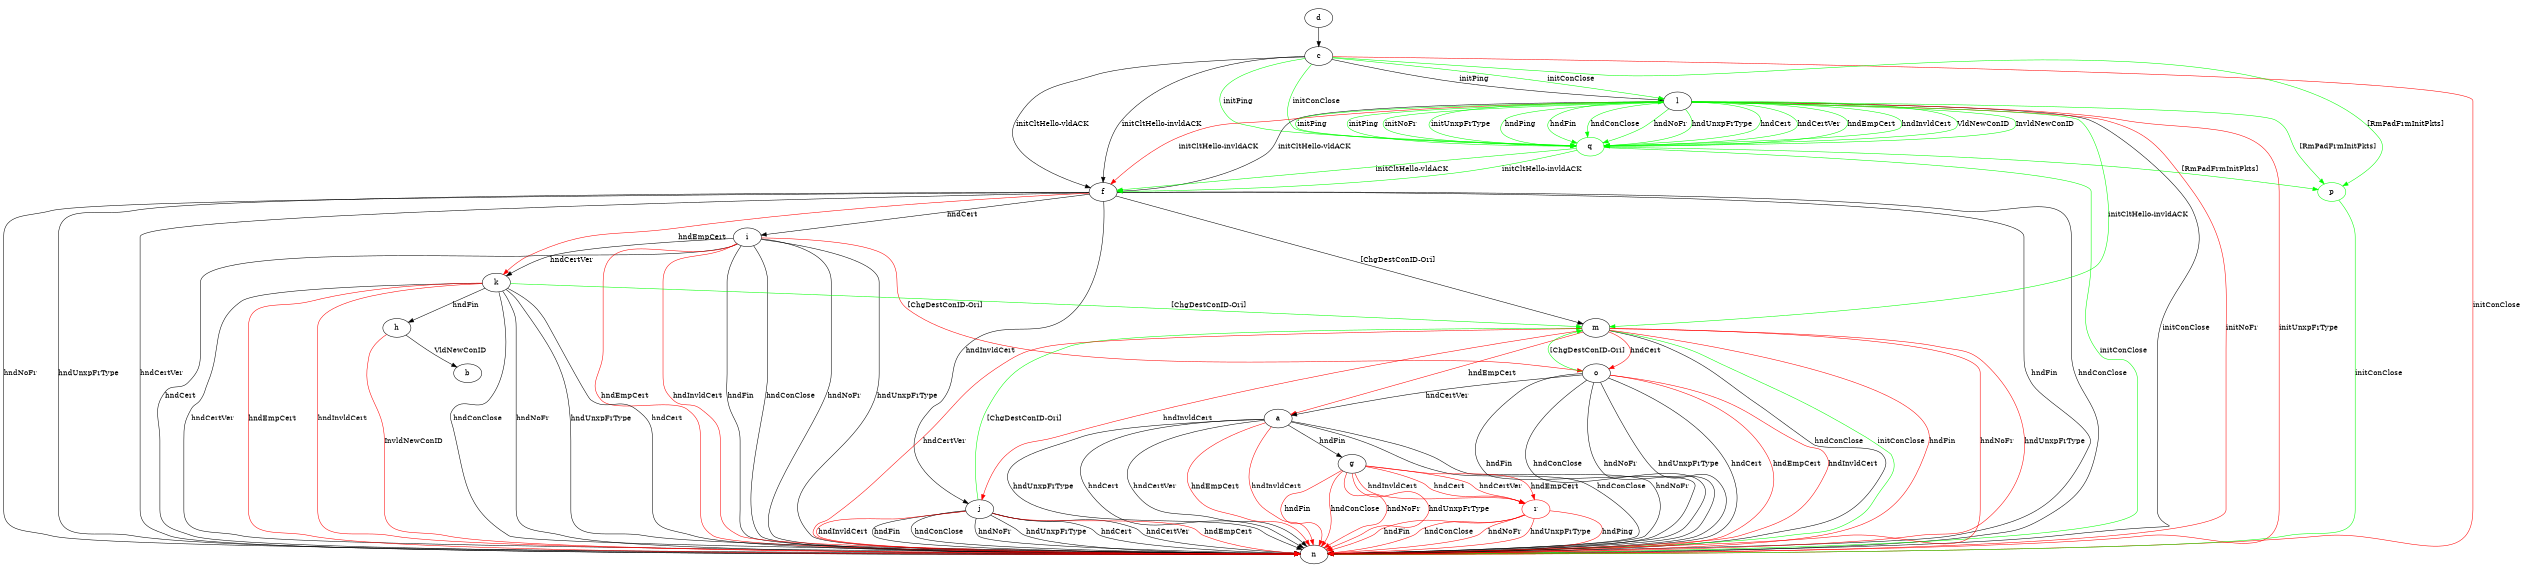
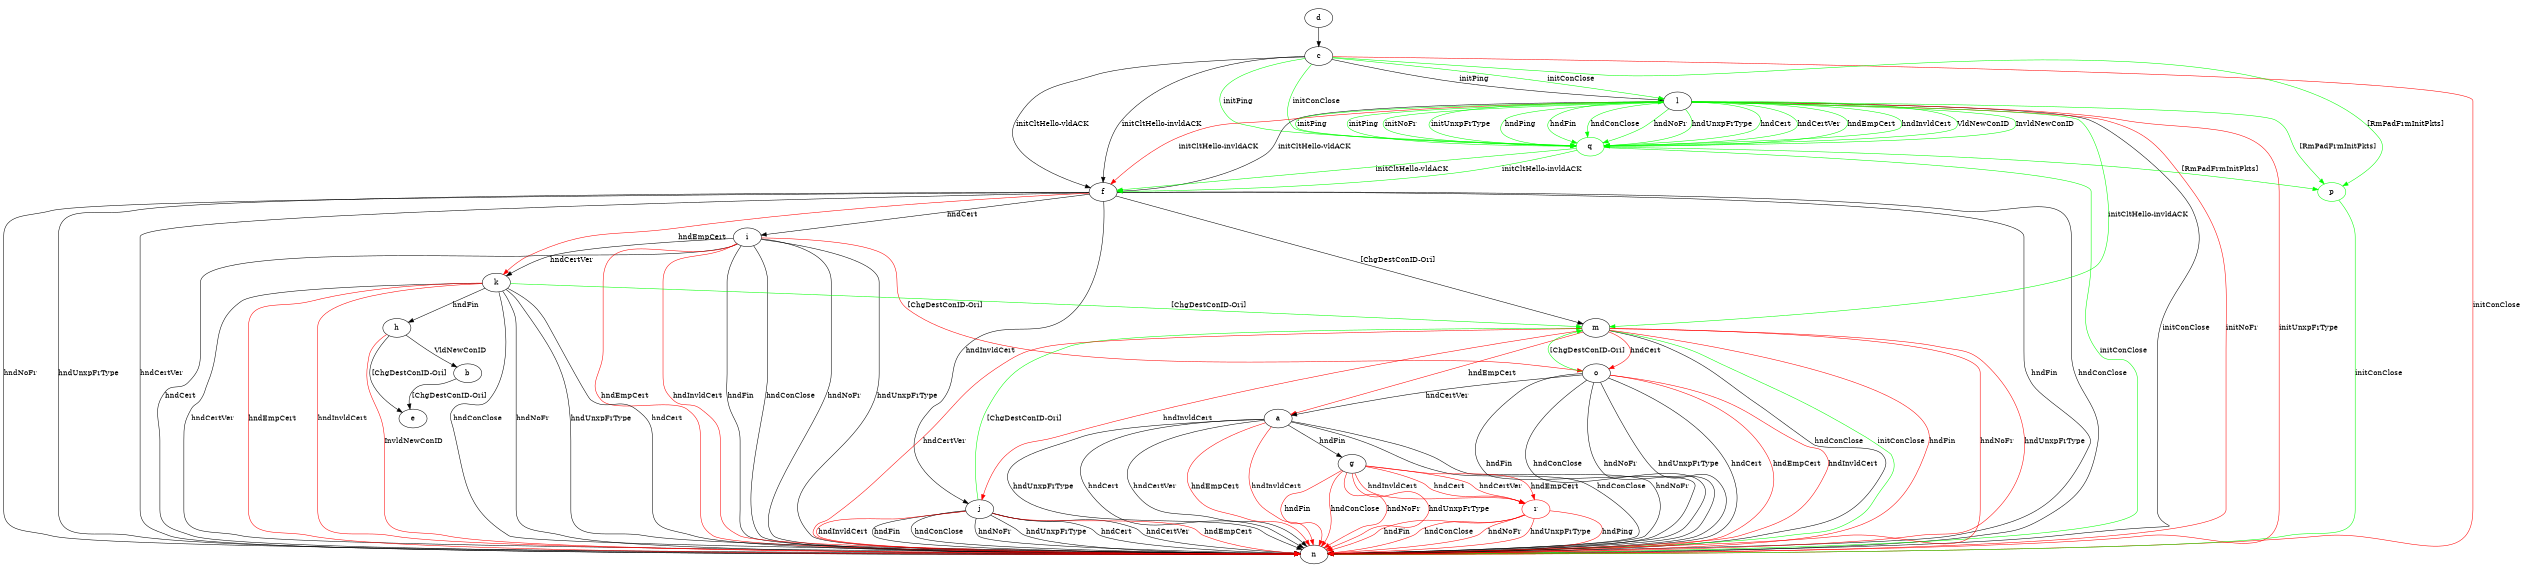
node "e": added
